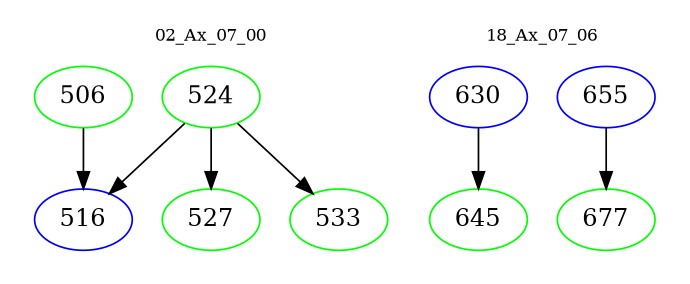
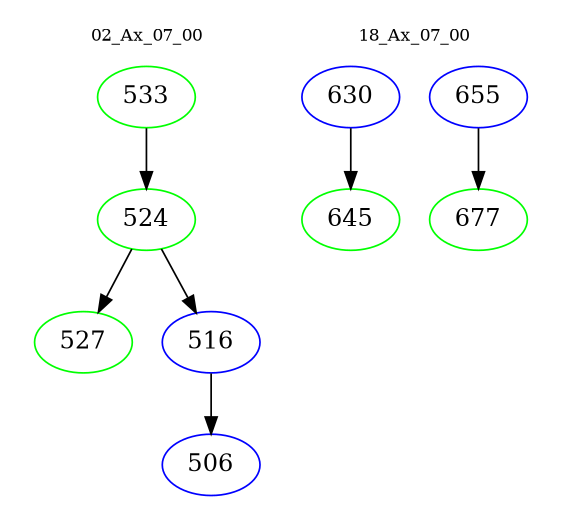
cluster "18_Ax_07_06": label "18_Ax_07_06" -> "18_Ax_07_00"
node "506": color green -> blue
edge "506" -> "516": reversed
edge "524" -> "533": reversed
